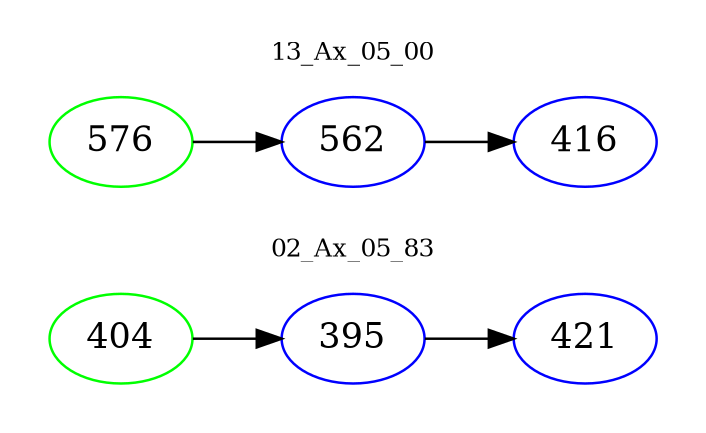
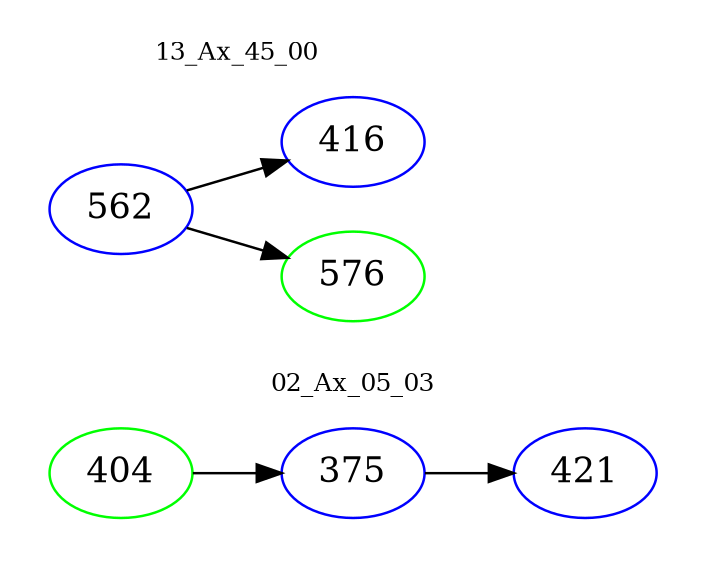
cluster "13_Ax_05_00": label "13_Ax_05_00" -> "13_Ax_45_00"
edge "576" -> "562": reversed
cluster "02_Ax_05_83": label "02_Ax_05_83" -> "02_Ax_05_03"
node "395": label "395" -> "375"
